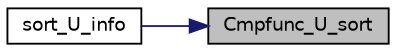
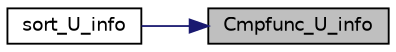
node "Cmpfunc_U_sort": label "Cmpfunc_U_sort" -> "Cmpfunc_U_info"
